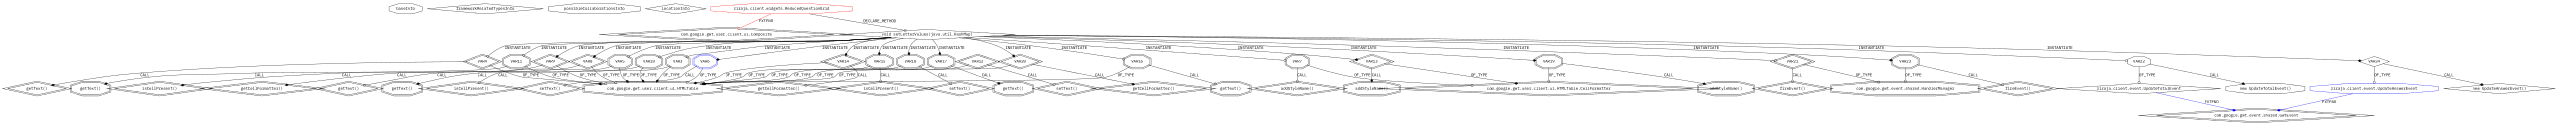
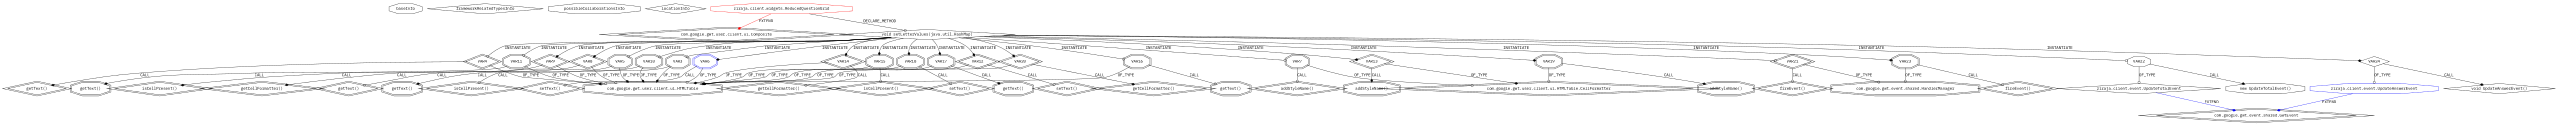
edge "ziraja.client.widgets.ReducedQuestionGrid" -> "com.google.gwt.user.client.ui.Composite": arrowhead odot -> diamond
edge "void setLetterValues(java.util.HashMap)" -> "VAR12": added, label "INSTANTIATE"
node "new UpdateAnswerEvent()": label "new UpdateAnswerEvent()" -> "void UpdateAnswerEvent()"
